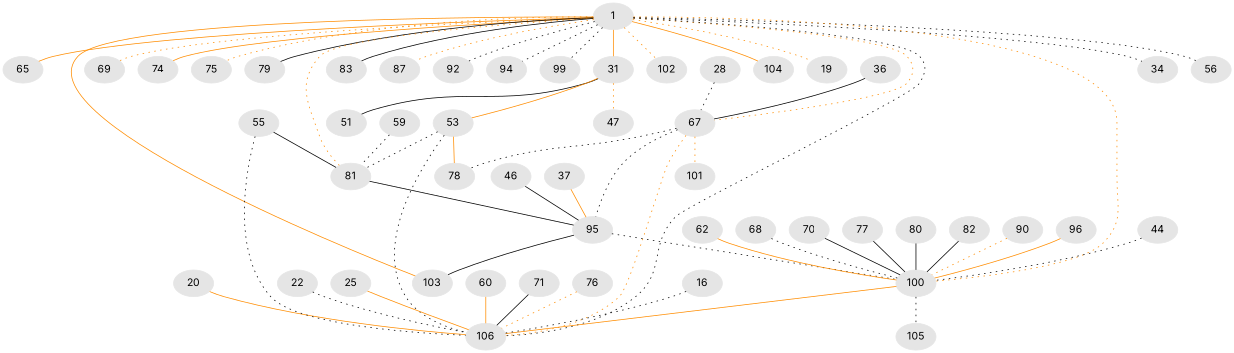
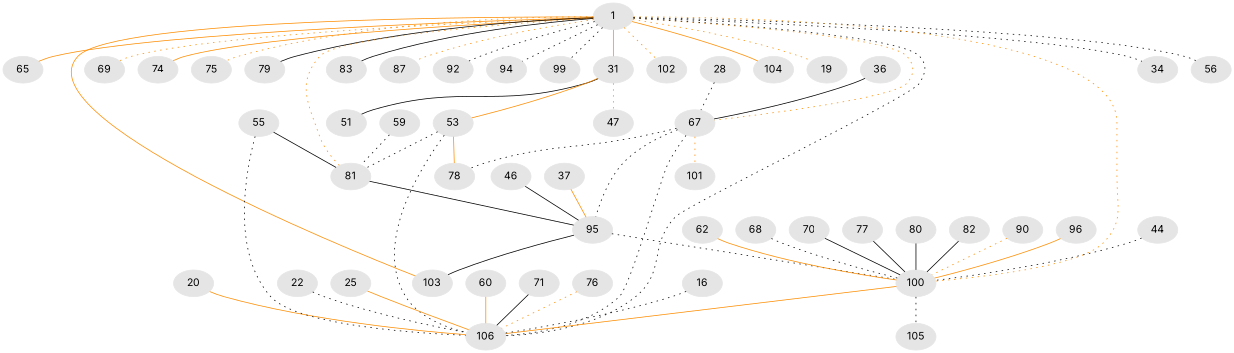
edge "67" -- "106": color darkorange -> black
